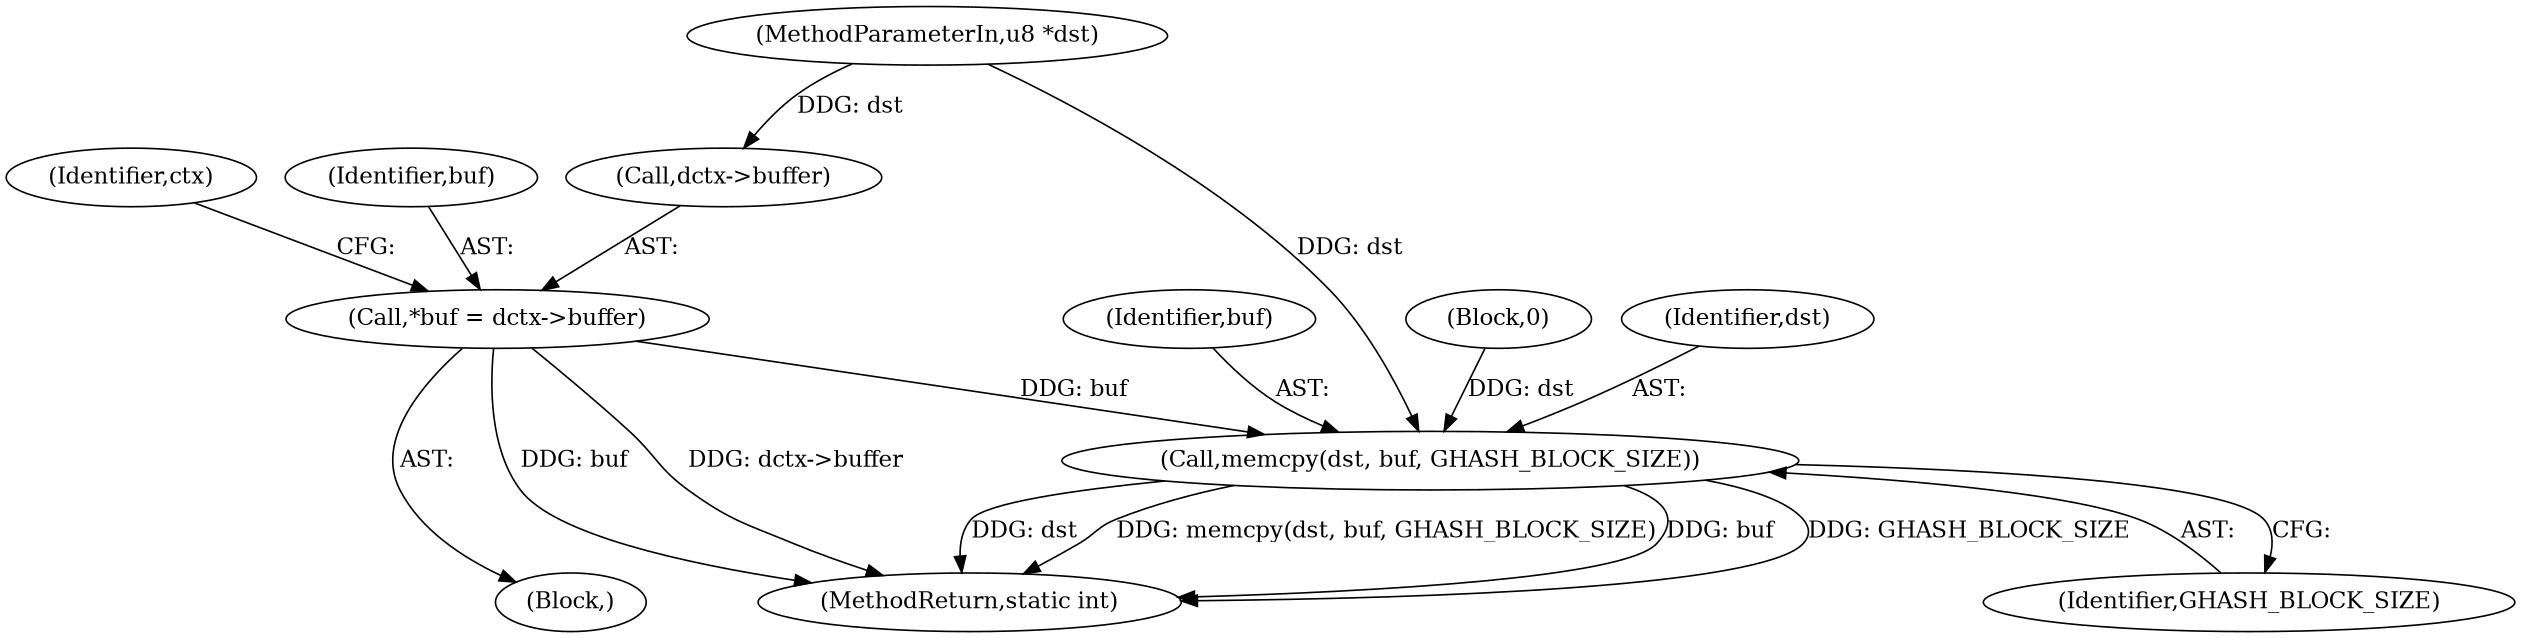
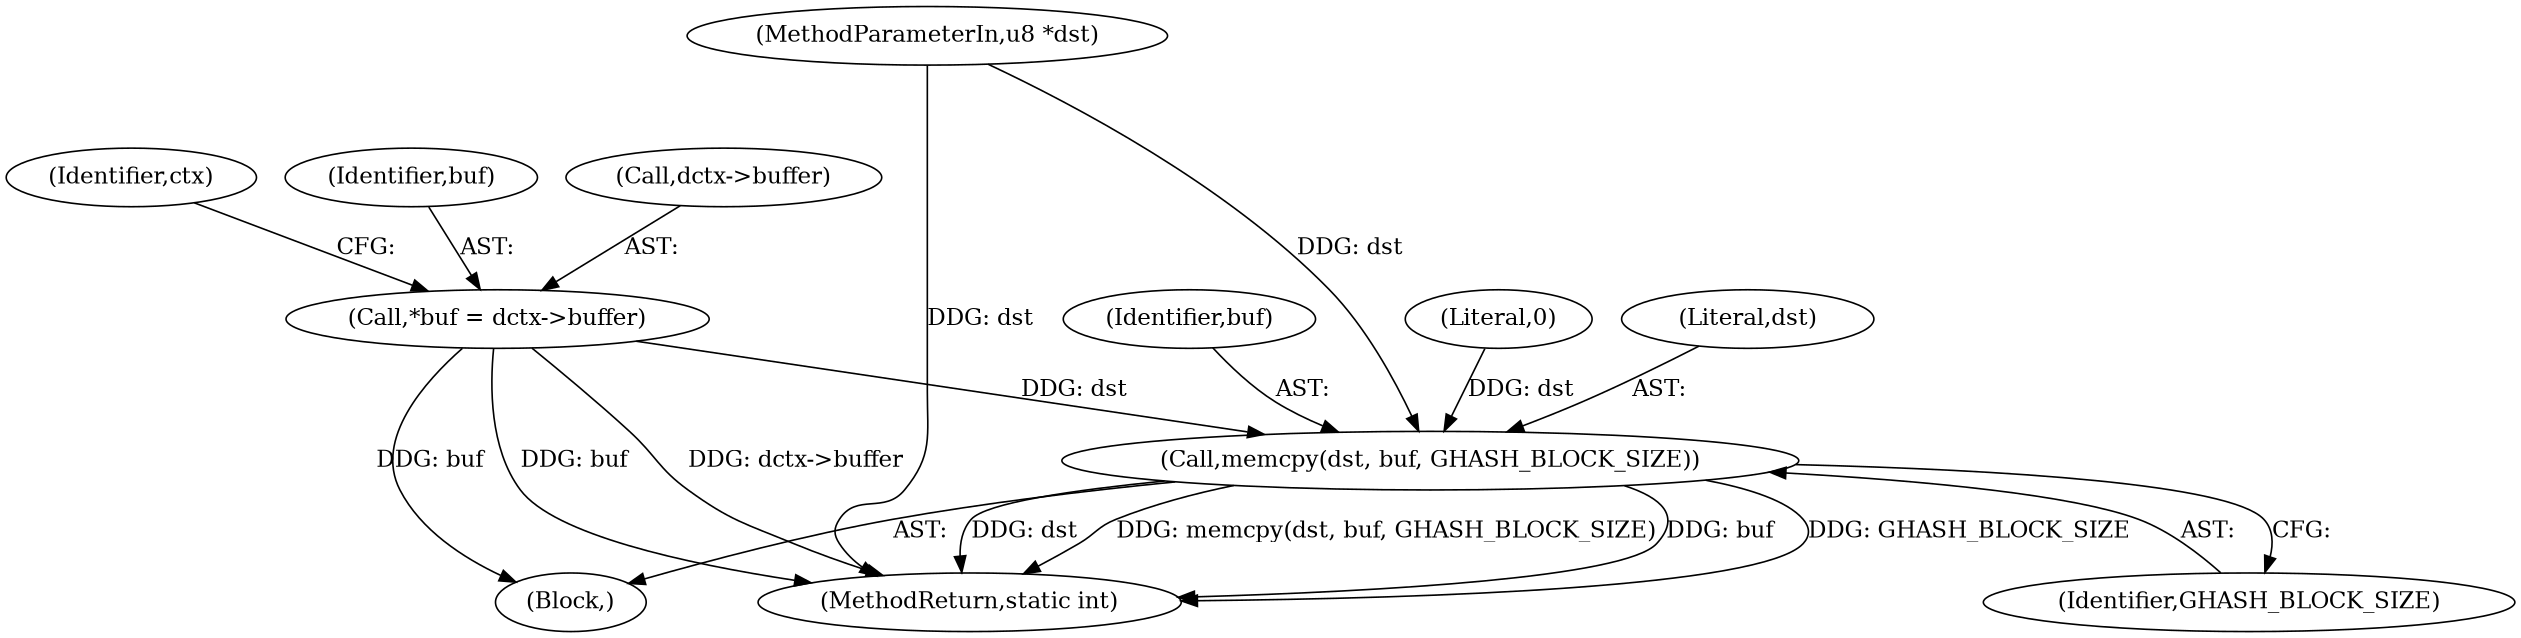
edge "(MethodParameterIn,u8 *dst)" -> "(Call,dctx->buffer)": now "(MethodParameterIn,u8 *dst)" -> "(MethodReturn,static int)"
node "(Block,0)": label "(Block,0)" -> "(Literal,0)"
node "(Identifier,dst)": label "(Identifier,dst)" -> "(Literal,dst)"
edge "(Call,*buf = dctx->buffer)" -> "(Call,memcpy(dst, buf, GHASH_BLOCK_SIZE))": label "DDG: buf" -> "DDG: dst"
edge "(Call,*buf = dctx->buffer)" -> "(Block,)": label "AST: " -> "DDG: buf"
edge "(Call,memcpy(dst, buf, GHASH_BLOCK_SIZE))" -> "(Block,)": added, label "AST:"
